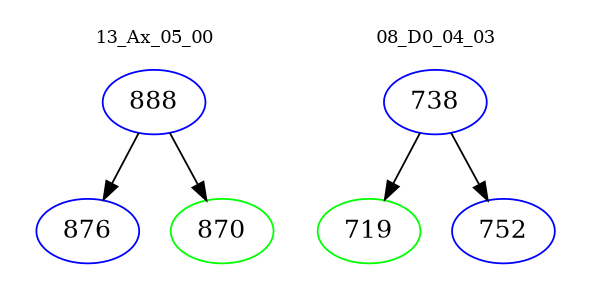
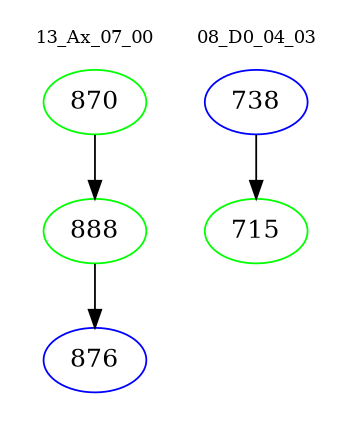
cluster "13_Ax_05_00": label "13_Ax_05_00" -> "13_Ax_07_00"
node "888": color blue -> green
edge "888" -> "870": reversed
node "719": label "719" -> "715"
node "752": removed
